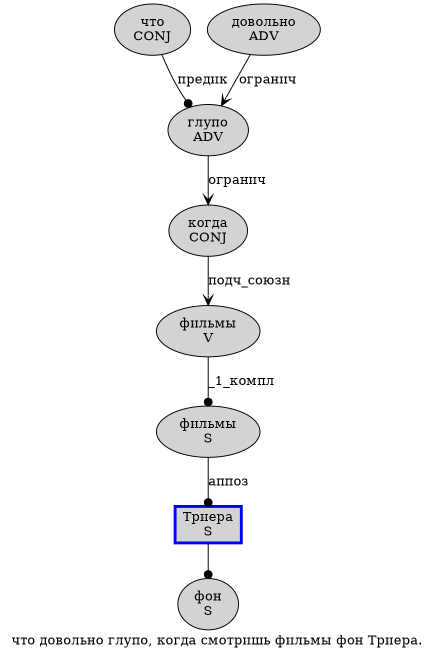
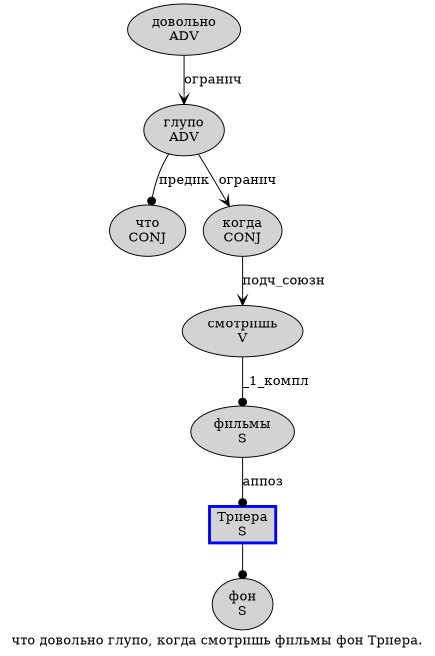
edge "что CONJ" -> "глупо ADV": reversed
node "фильмы V": label "фильмы V" -> "смотришь V"
